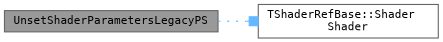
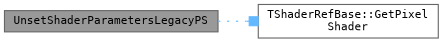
node "TShaderRefBase::Shader Shader": label "TShaderRefBase::Shader Shader" -> "TShaderRefBase::GetPixel Shader"
